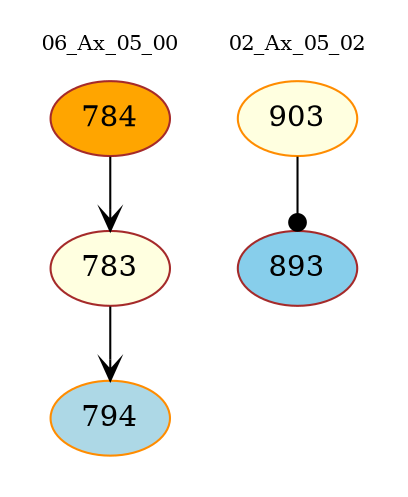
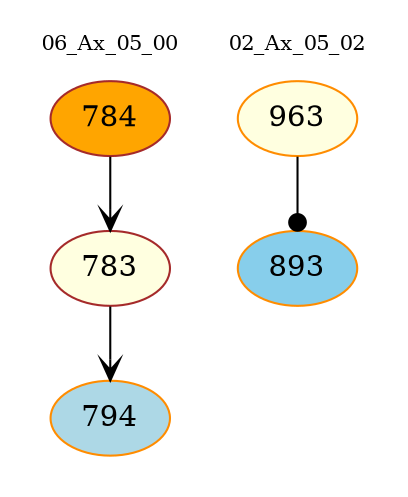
node "903": label "903" -> "963"
node "893": color brown -> darkorange
